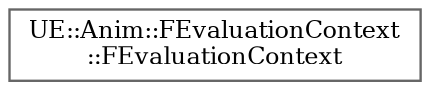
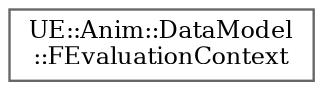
node "UE::Anim::FEvaluationContext ::FEvaluationContext": label "UE::Anim::FEvaluationContext ::FEvaluationContext" -> "UE::Anim::DataModel ::FEvaluationContext"
